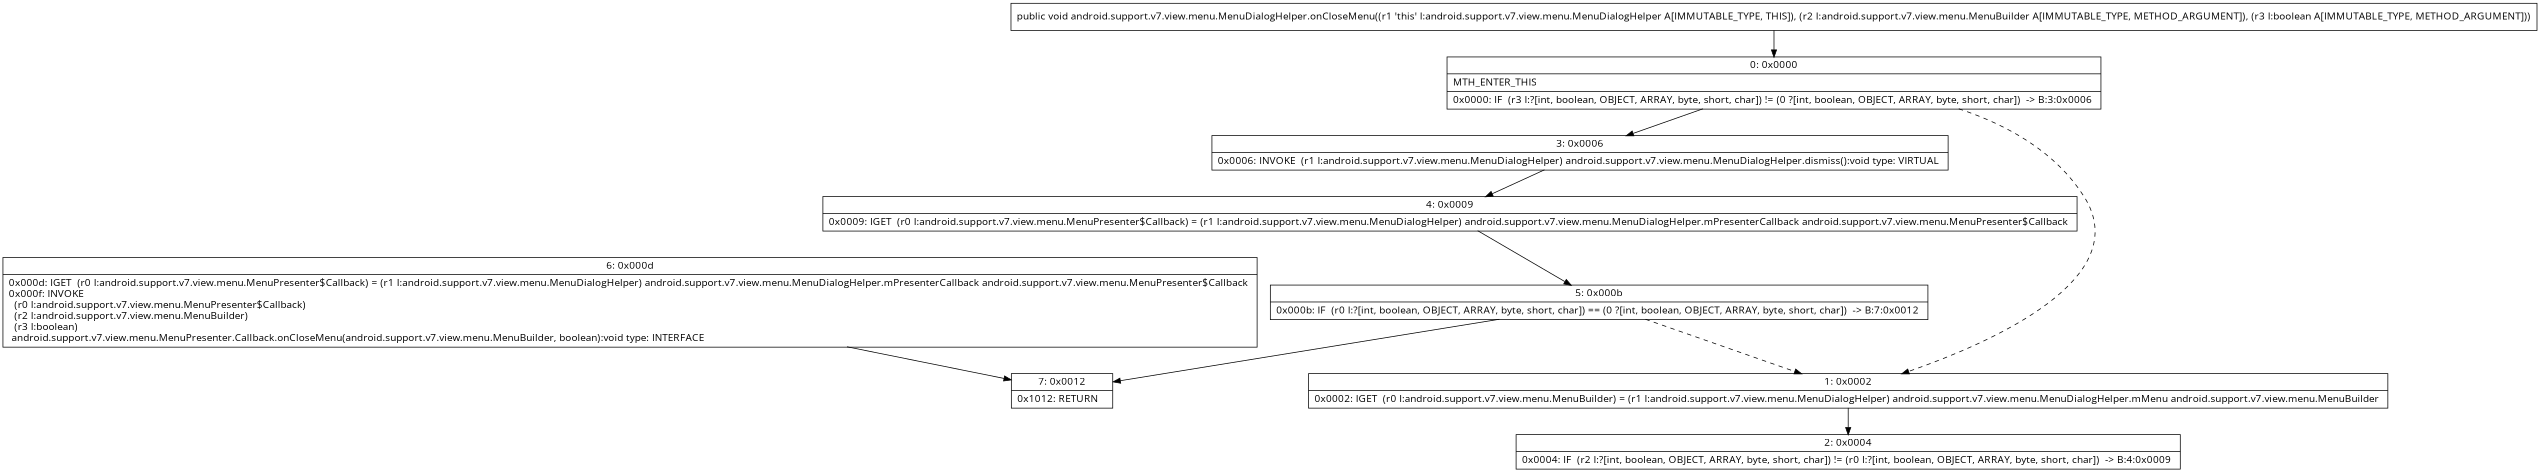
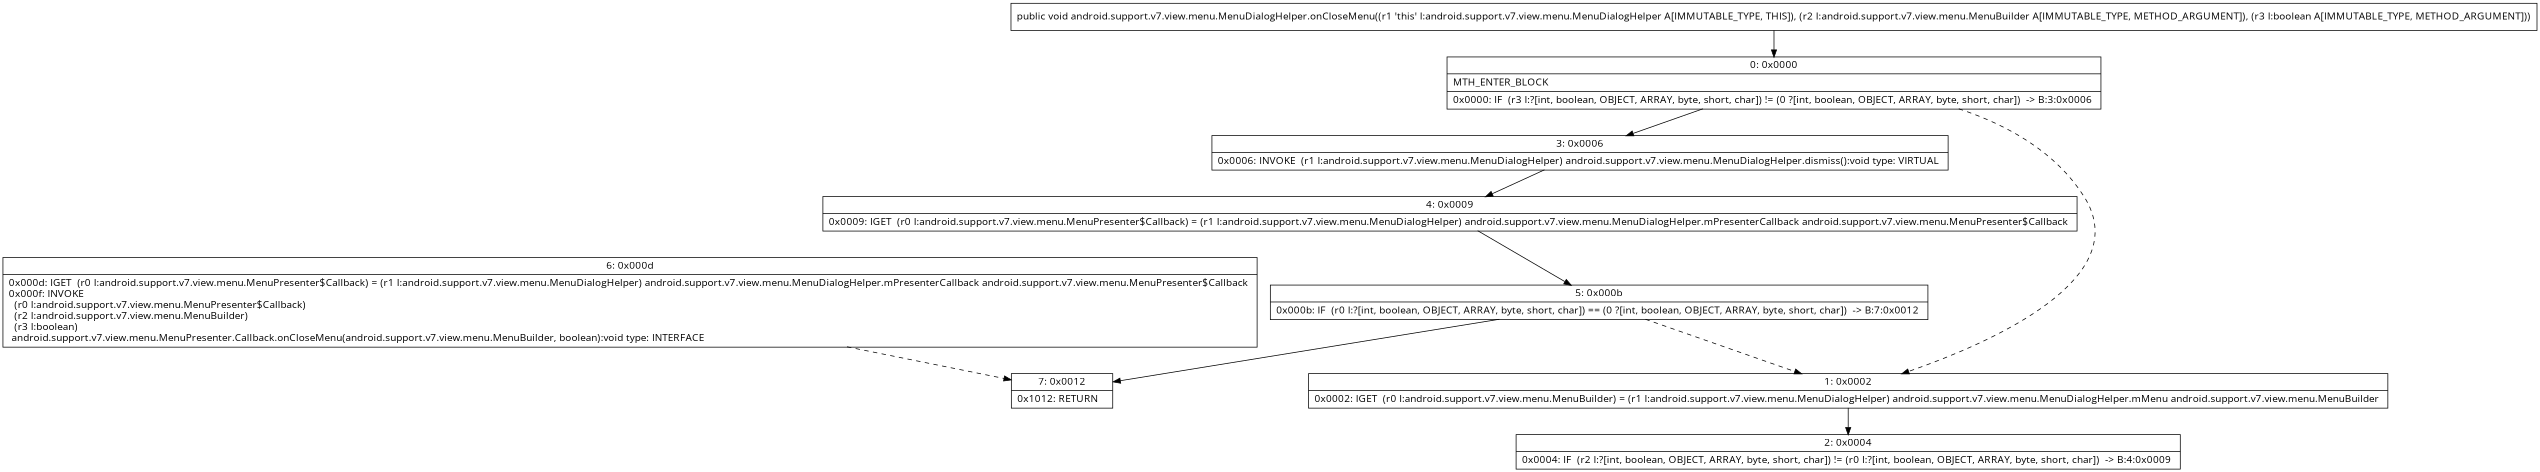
node "0: 0x0000": text "MTH_ENTER_THIS" -> "MTH_ENTER_BLOCK"
edge "6: 0x000d" -> "7: 0x0012": style solid -> dashed
